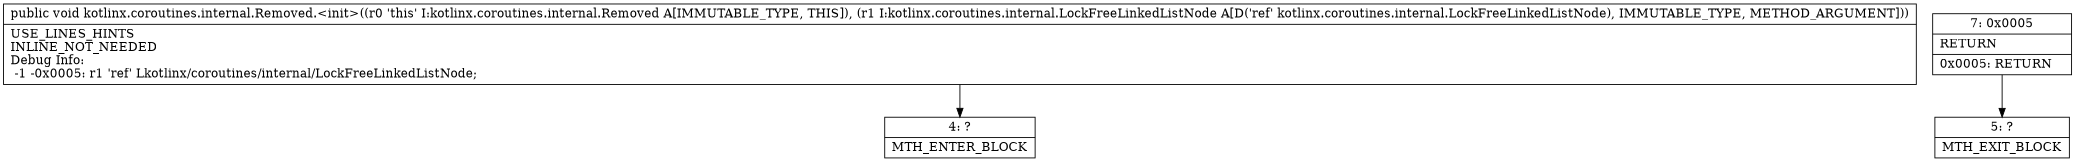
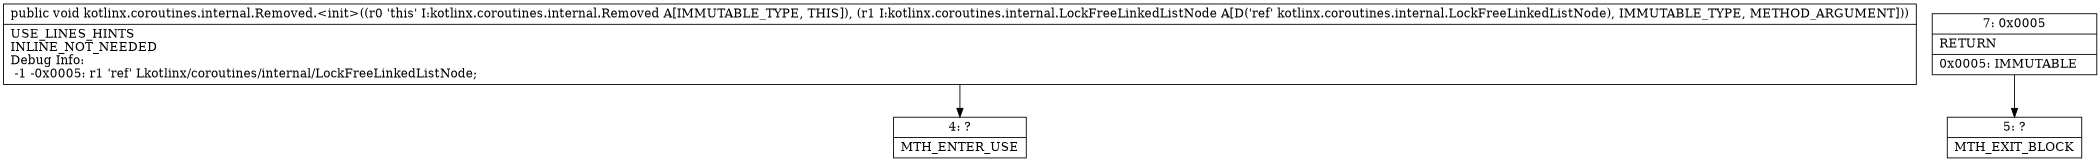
node "7: 0x0005": text "0x0005: RETURN" -> "0x0005: IMMUTABLE"
node "4: ?": text "MTH_ENTER_BLOCK" -> "MTH_ENTER_USE"
